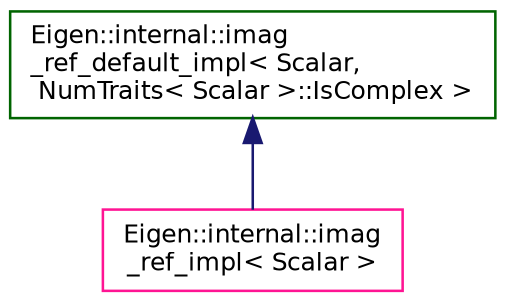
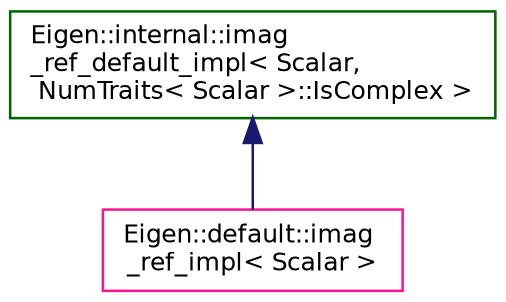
node "Eigen::internal::imag _ref_impl< Scalar >": label "Eigen::internal::imag _ref_impl< Scalar >" -> "Eigen::default::imag _ref_impl< Scalar >"
